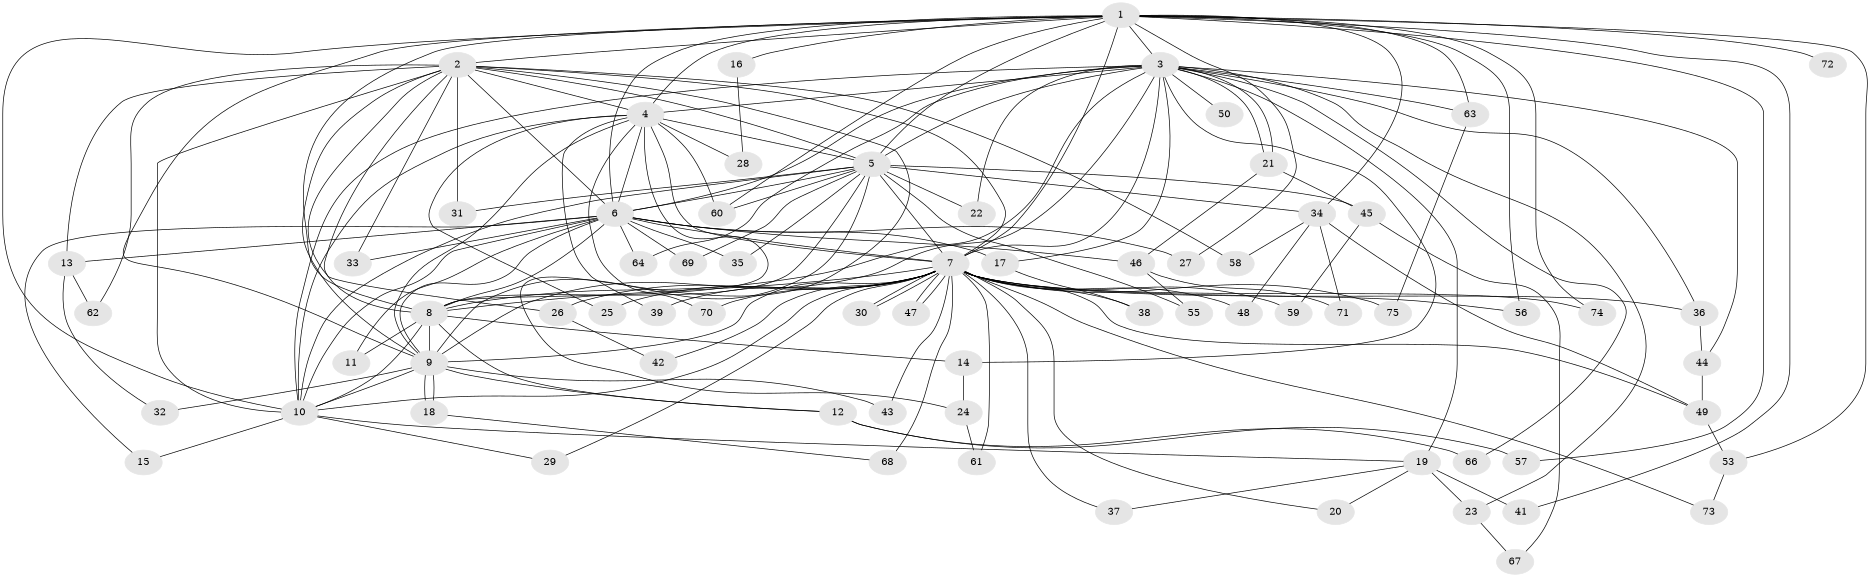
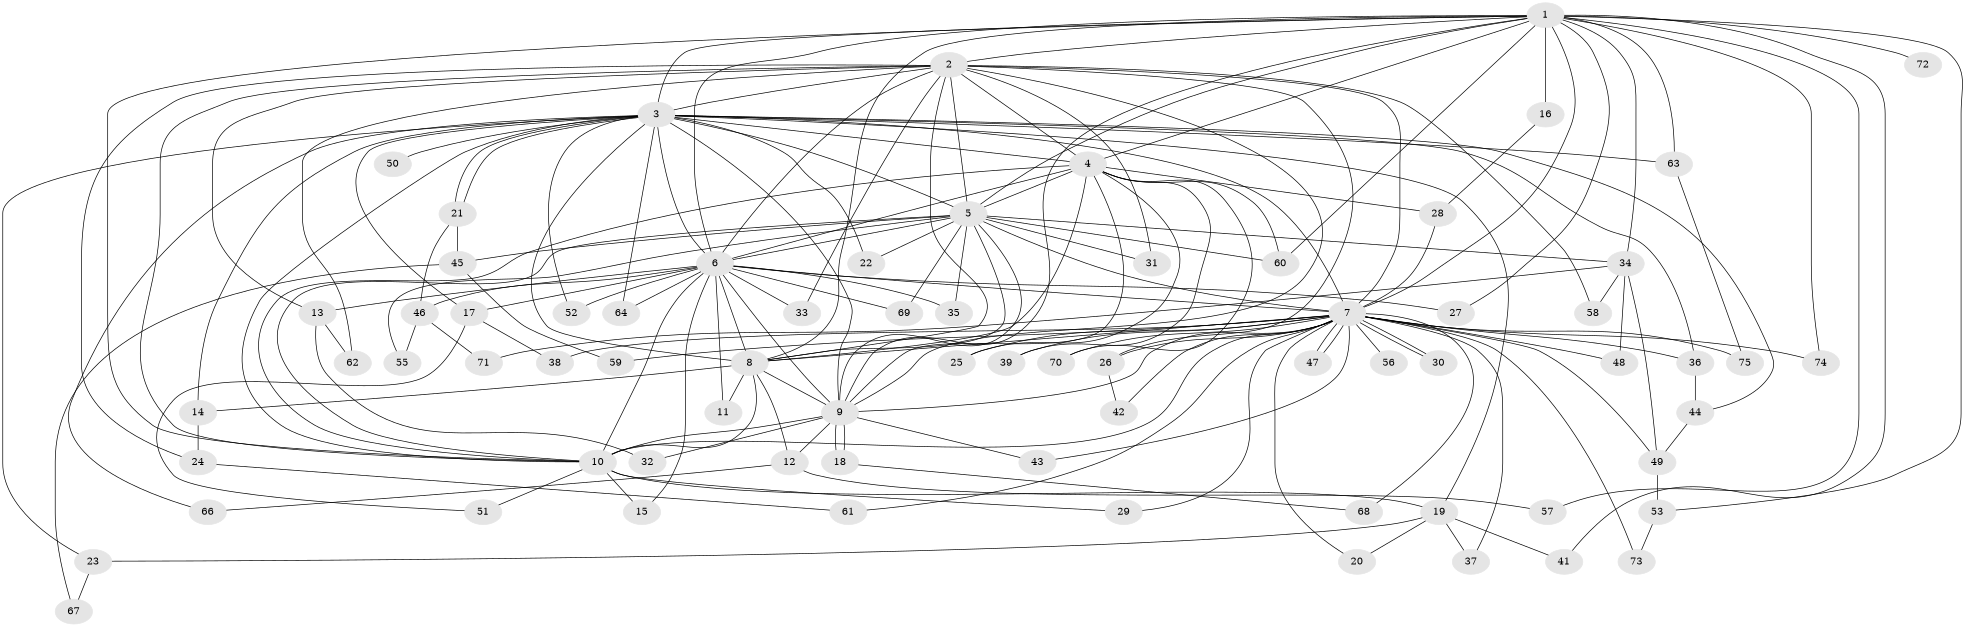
edge "1" -- "56": removed
edge "2" -- "3": added
edge "4" -- "7": now "28" -- "7"
node "52": added
node "51": added
